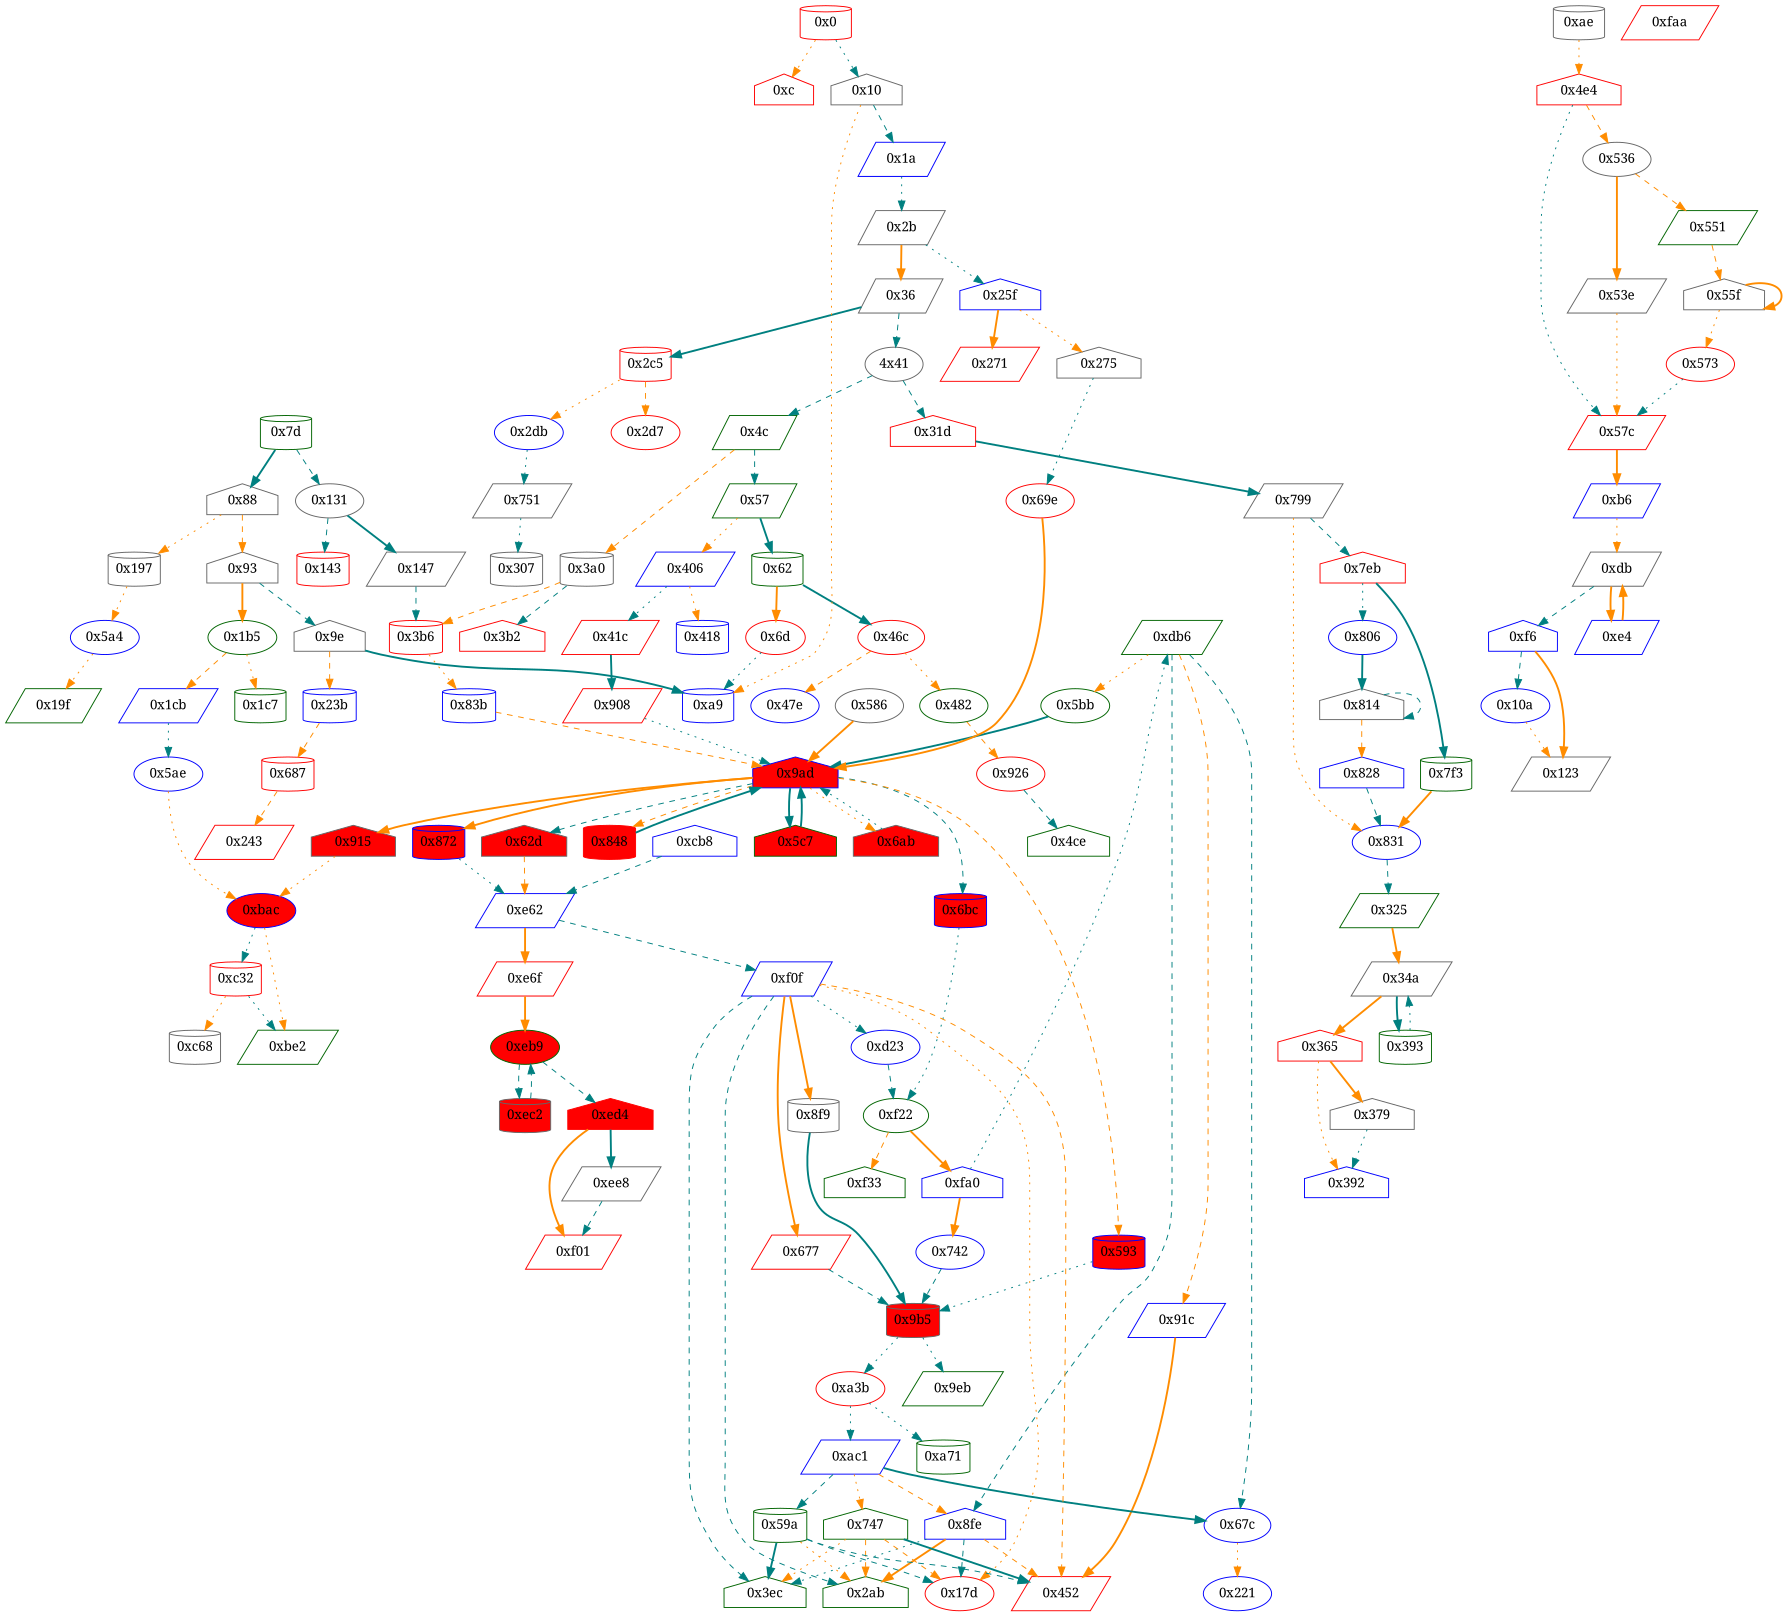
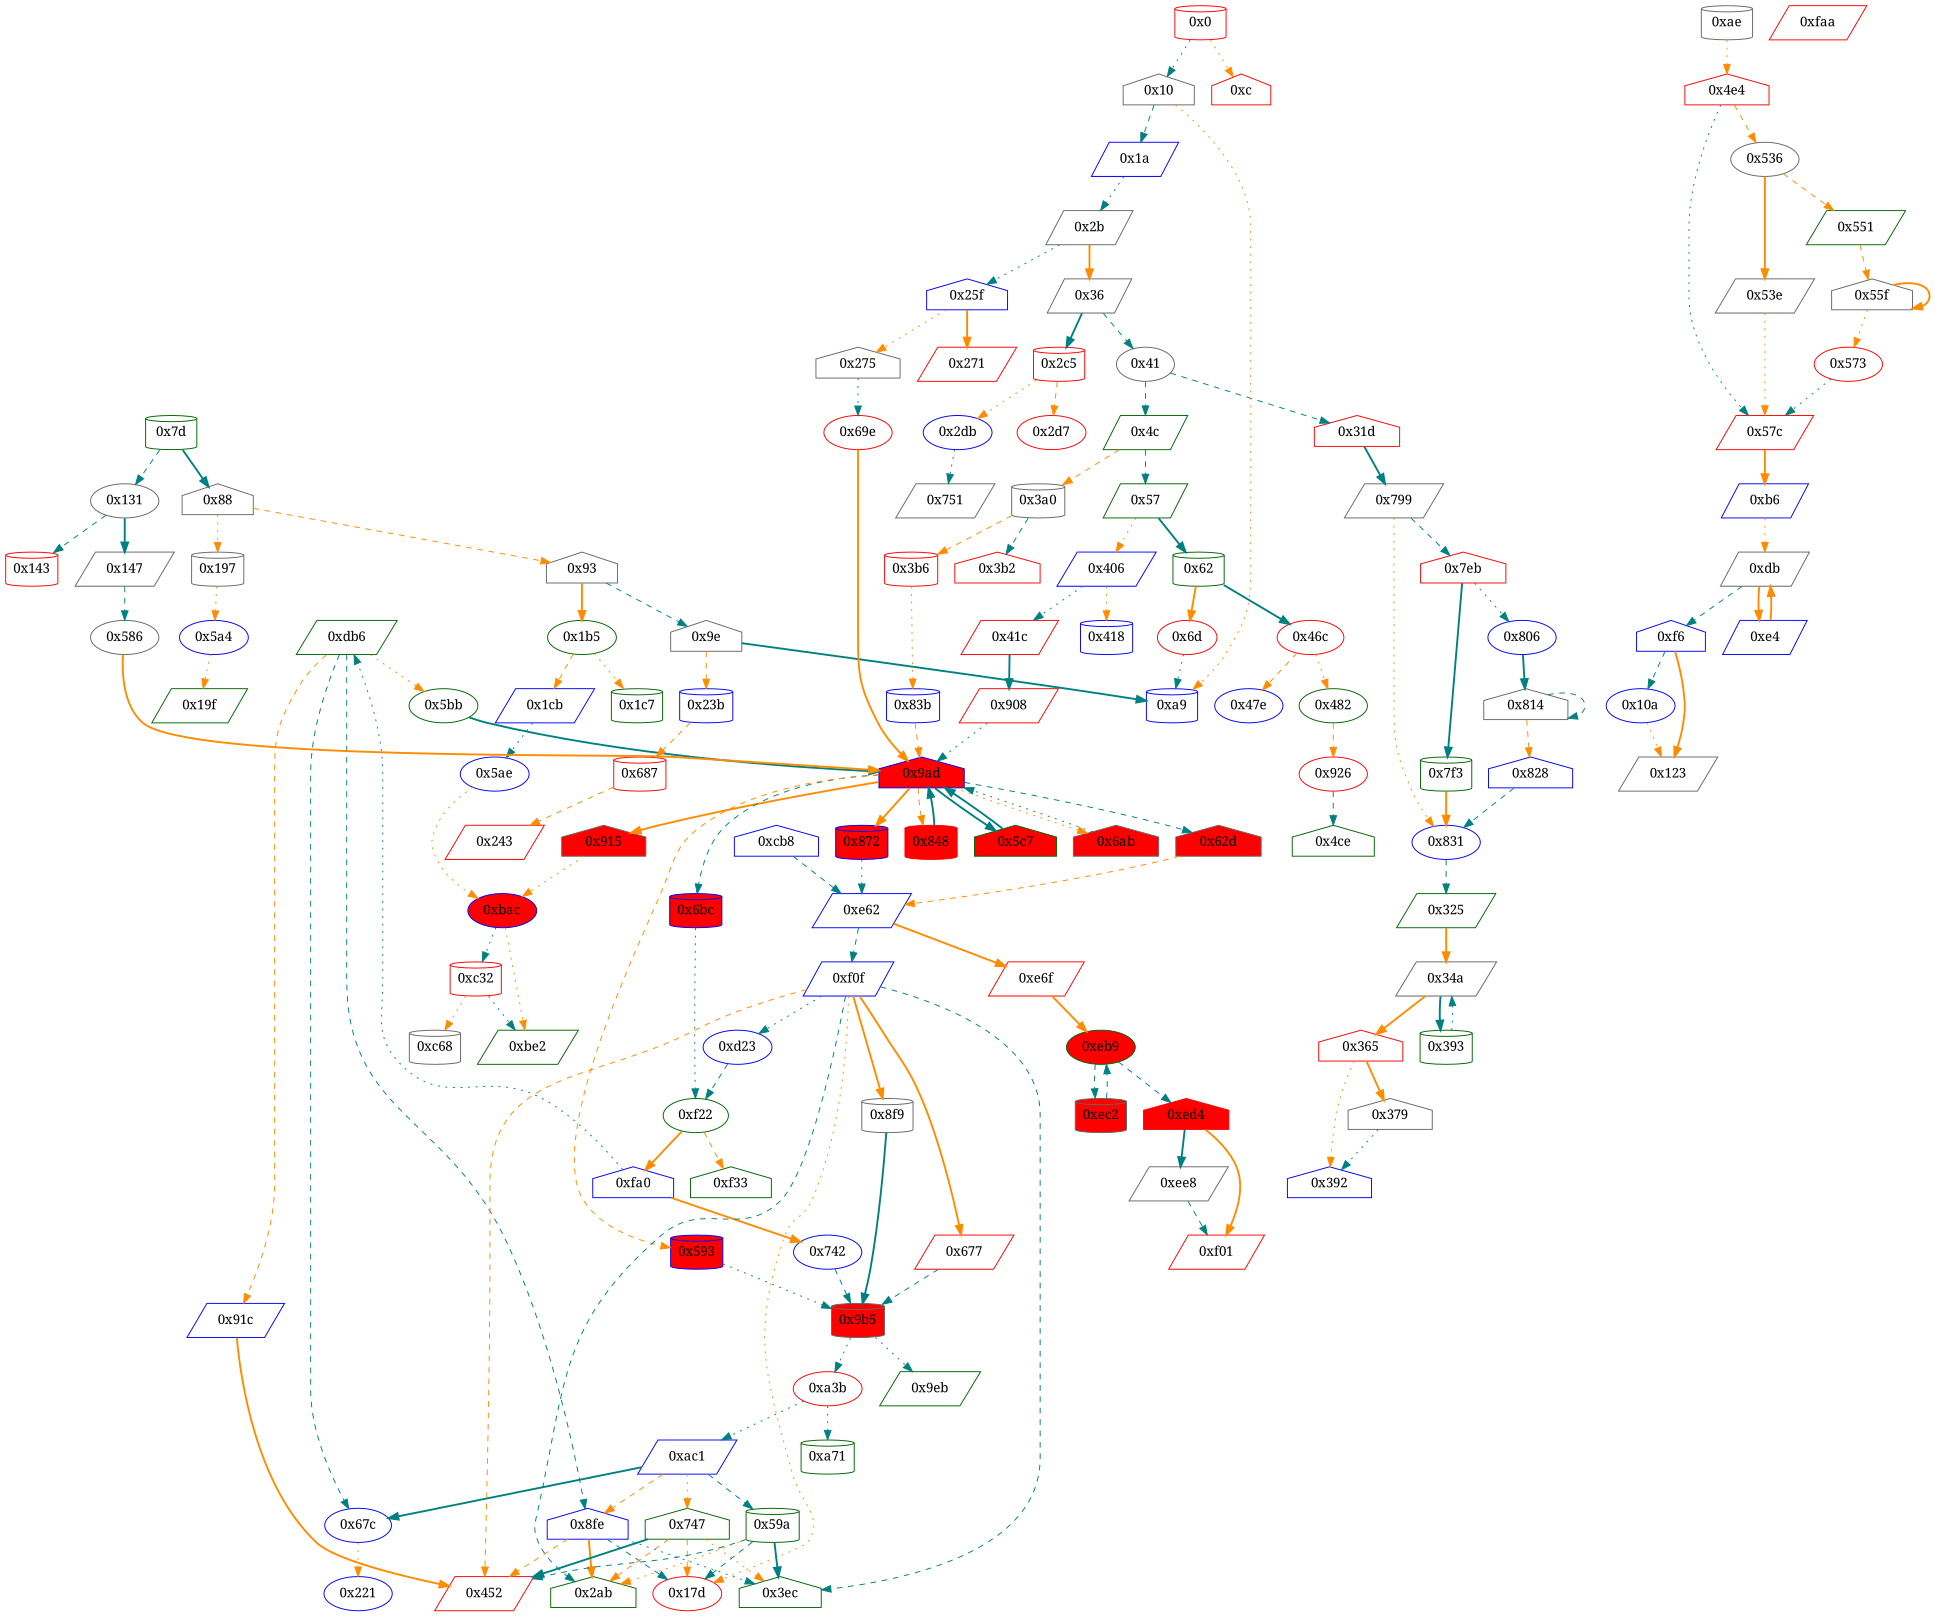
node "4x41": label "4x41" -> "0x41"
node "0x307": removed
edge "0x147" -> "0x3b6": now "0x147" -> "0x586"
